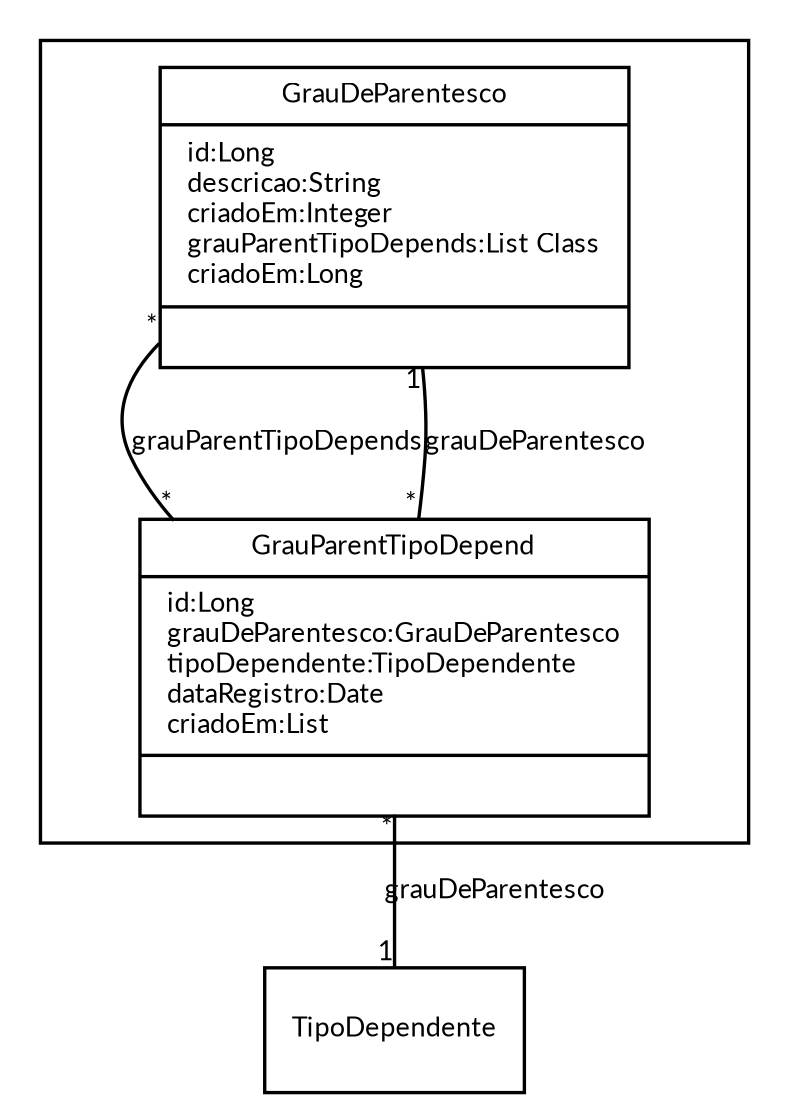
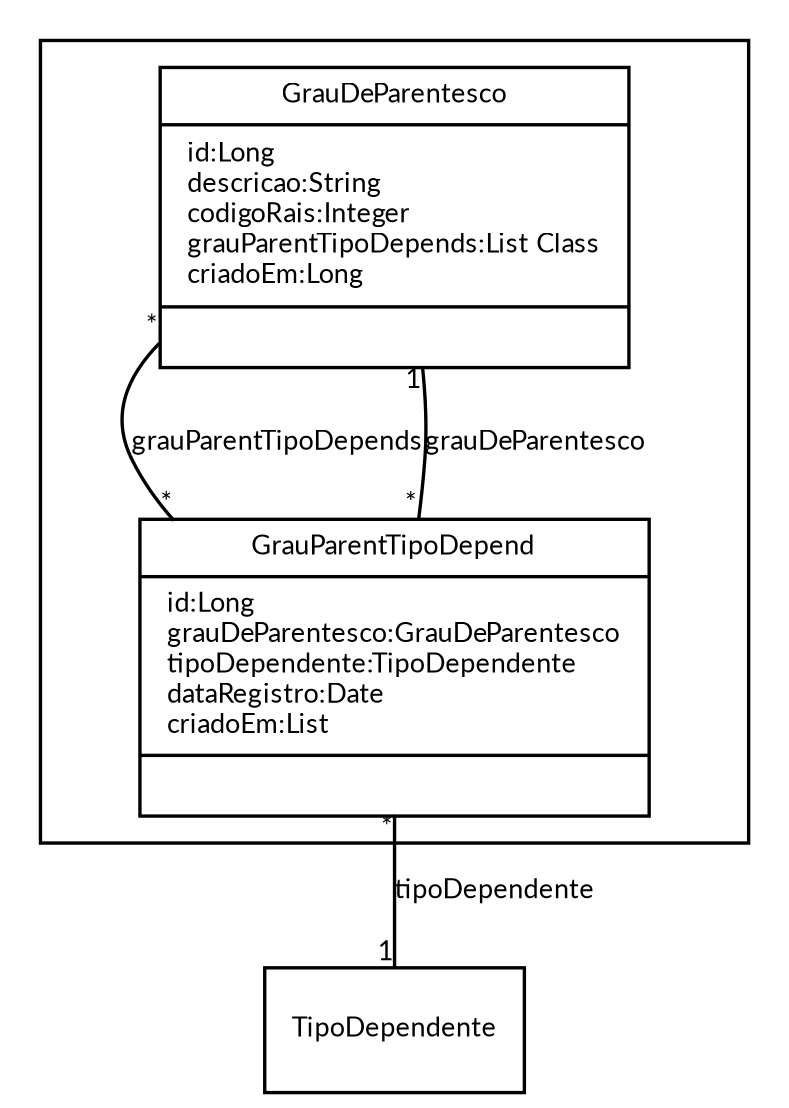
node "GrauDeParentesco": text "criadoEm:Integer" -> "codigoRais:Integer"
edge "GrauParentTipoDepend" -- "TipoDependente": label "grauDeParentesco" -> "tipoDependente"
